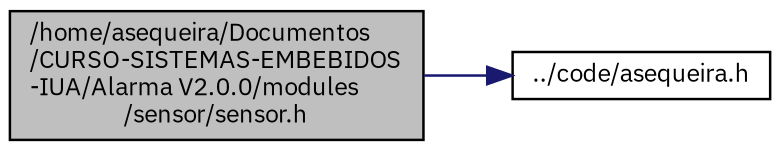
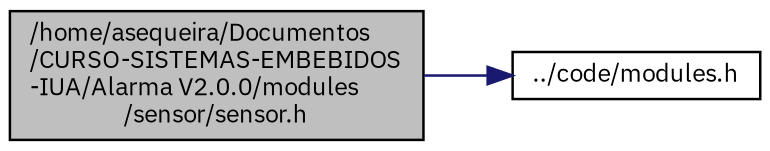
node "../code/asequeira.h": label "../code/asequeira.h" -> "../code/modules.h"
